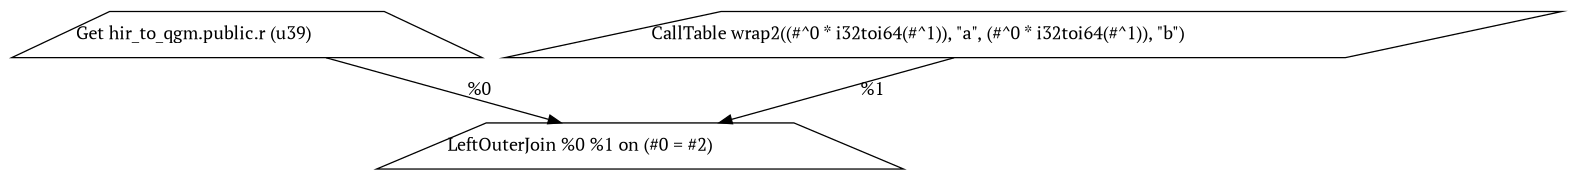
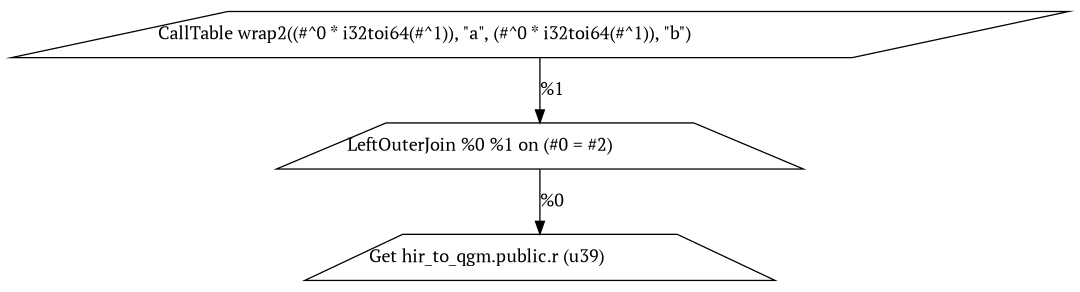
edge "Get hir_to_qgm.public.r (u39)" -> "LeftOuterJoin %0 %1 on (#0 = #2)": reversed
